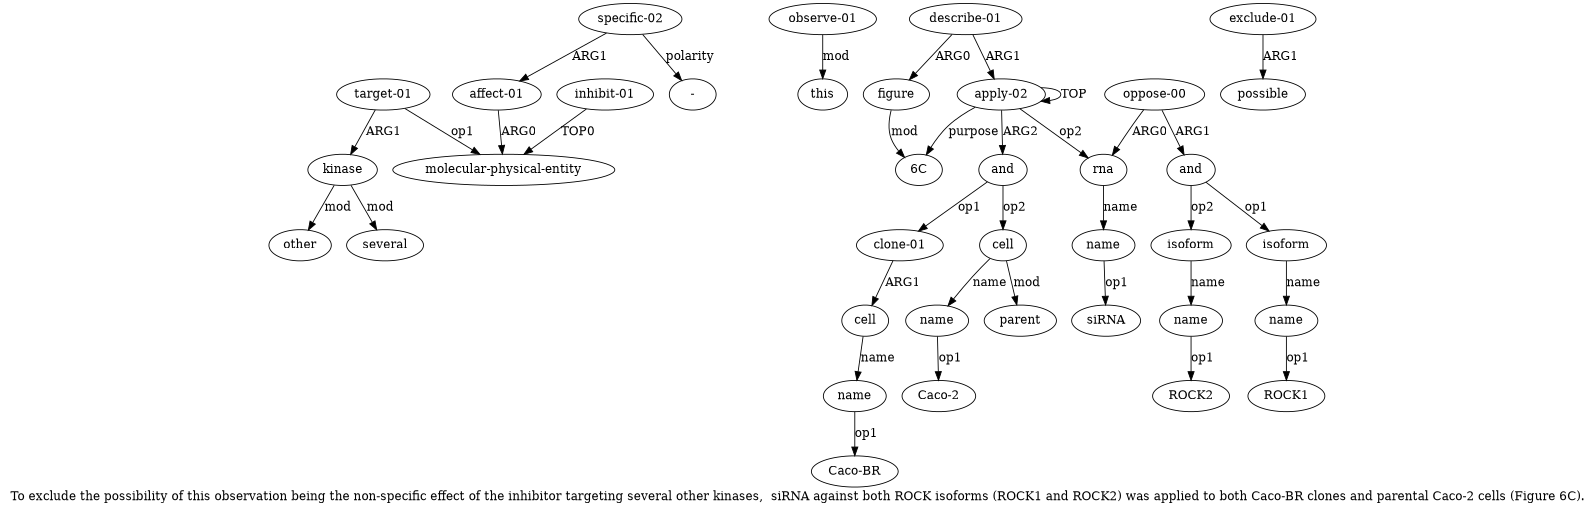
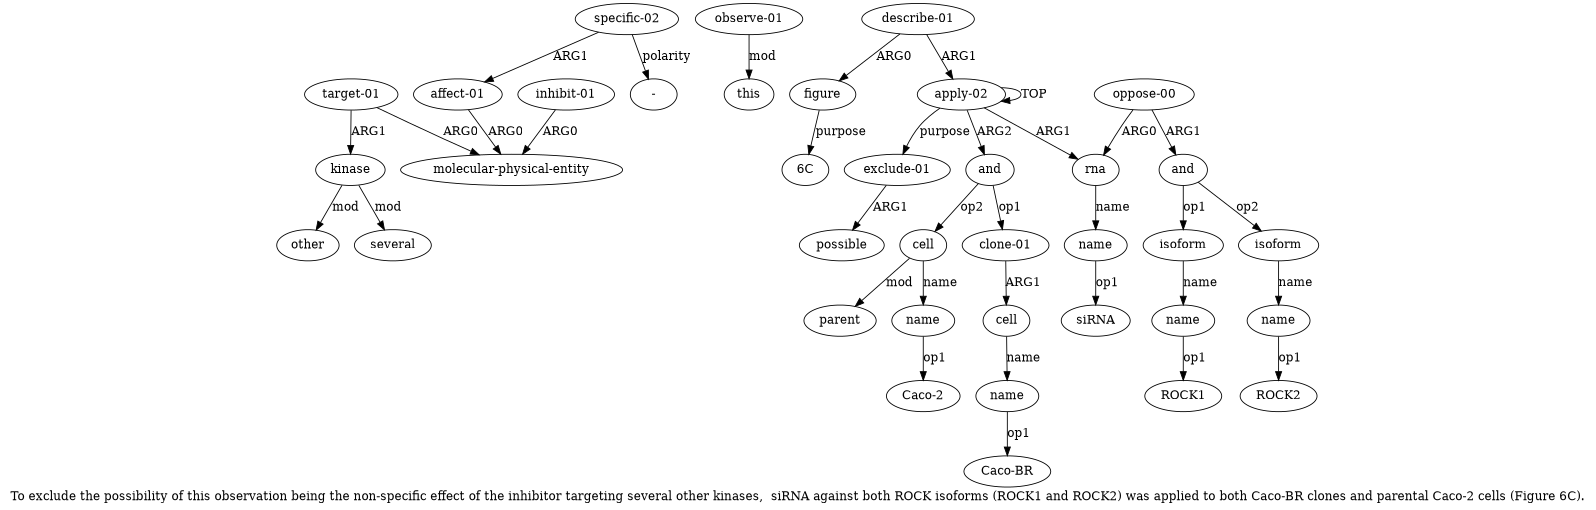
edge "apply-02" -> "6C": now "apply-02" -> "exclude-01"
edge "target-01" -> "molecular-physical-entity": label "op1" -> "ARG0"
edge "inhibit-01" -> "molecular-physical-entity": label "TOP0" -> "ARG0"
edge "figure" -> "6C": label "mod" -> "purpose"
edge "apply-02" -> "rna": label "op2" -> "ARG1"
